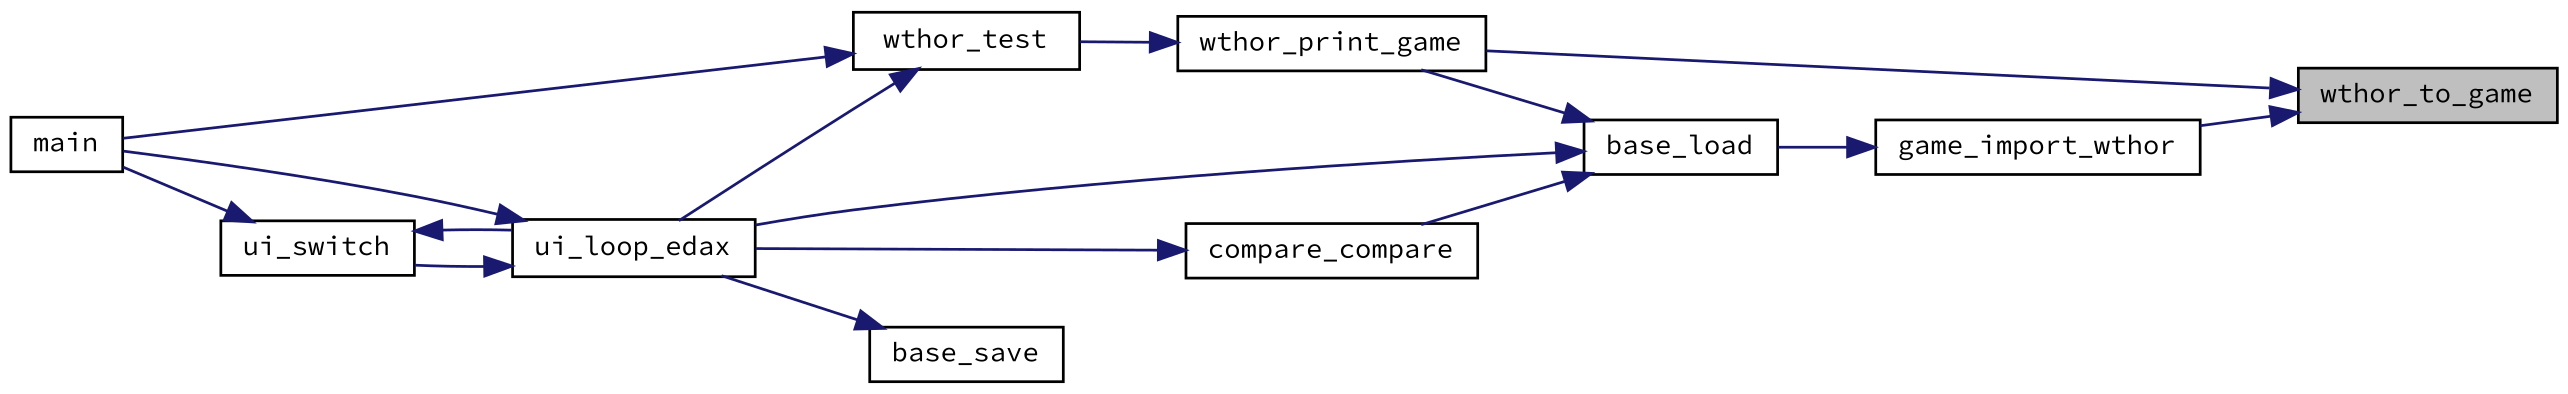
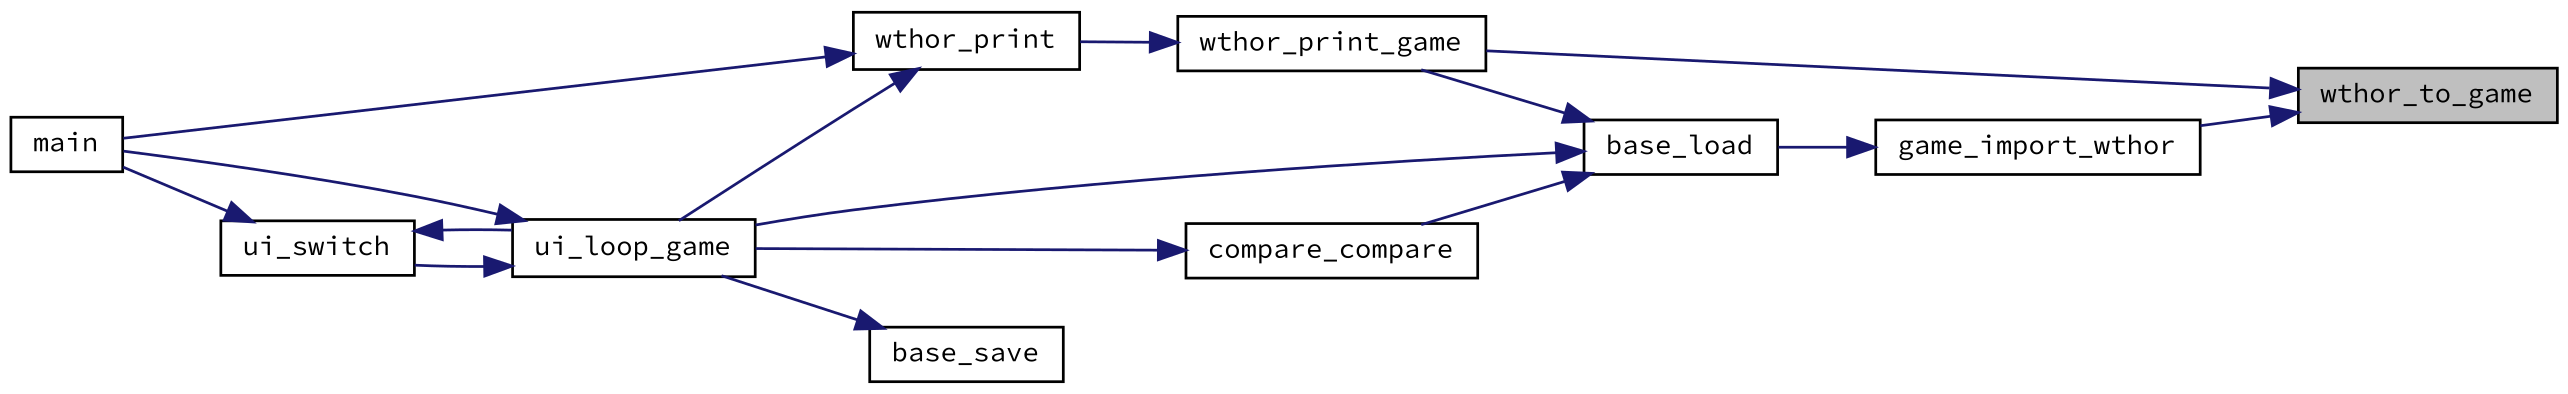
node "wthor_test": label "wthor_test" -> "wthor_print"
node "ui_loop_edax": label "ui_loop_edax" -> "ui_loop_game"
